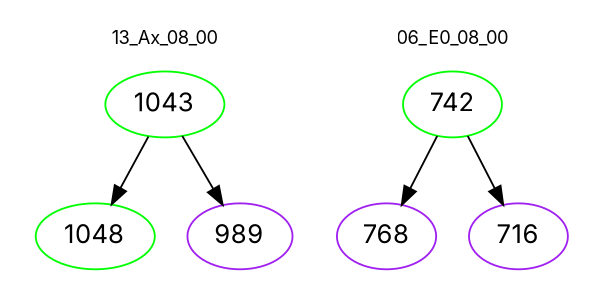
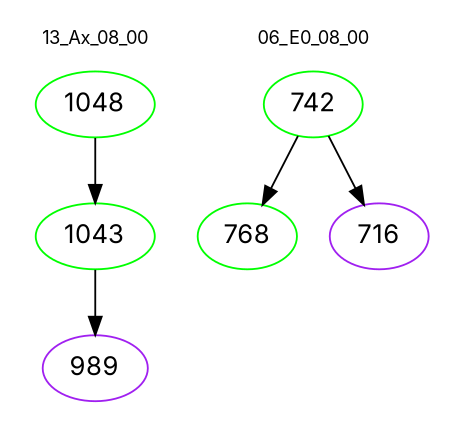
edge "1043" -> "1048": reversed
node "768": color purple -> green
